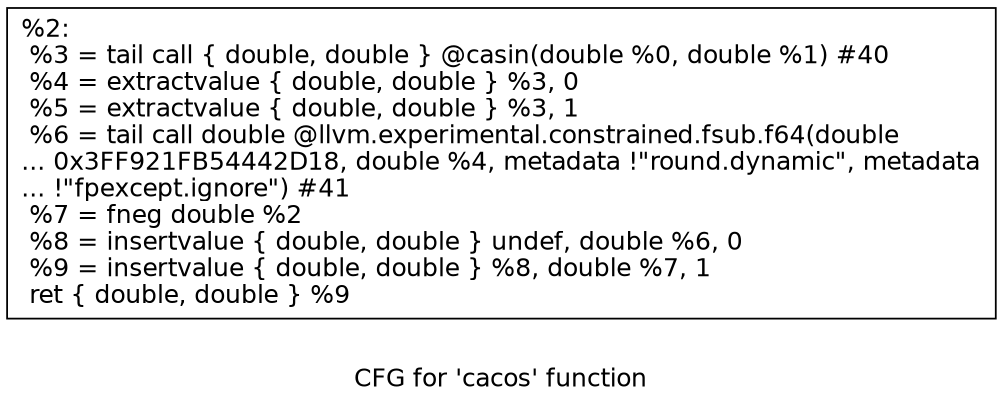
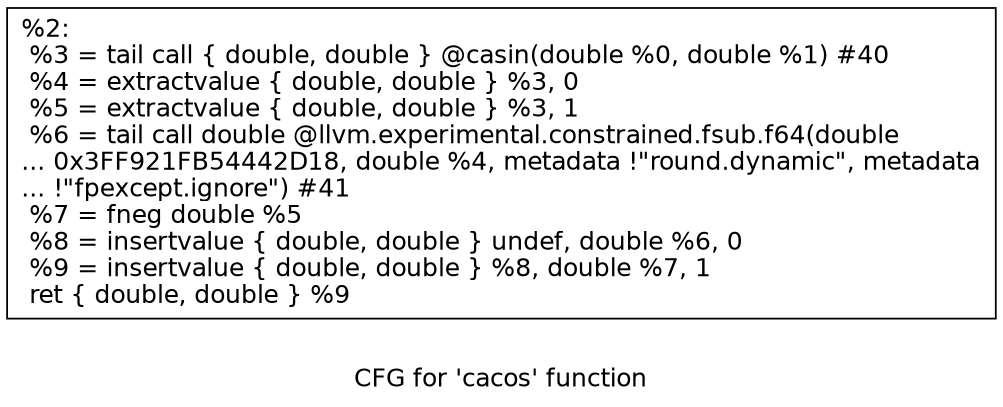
node "%2:": text "%7 = fneg double %2" -> "%7 = fneg double %5"
